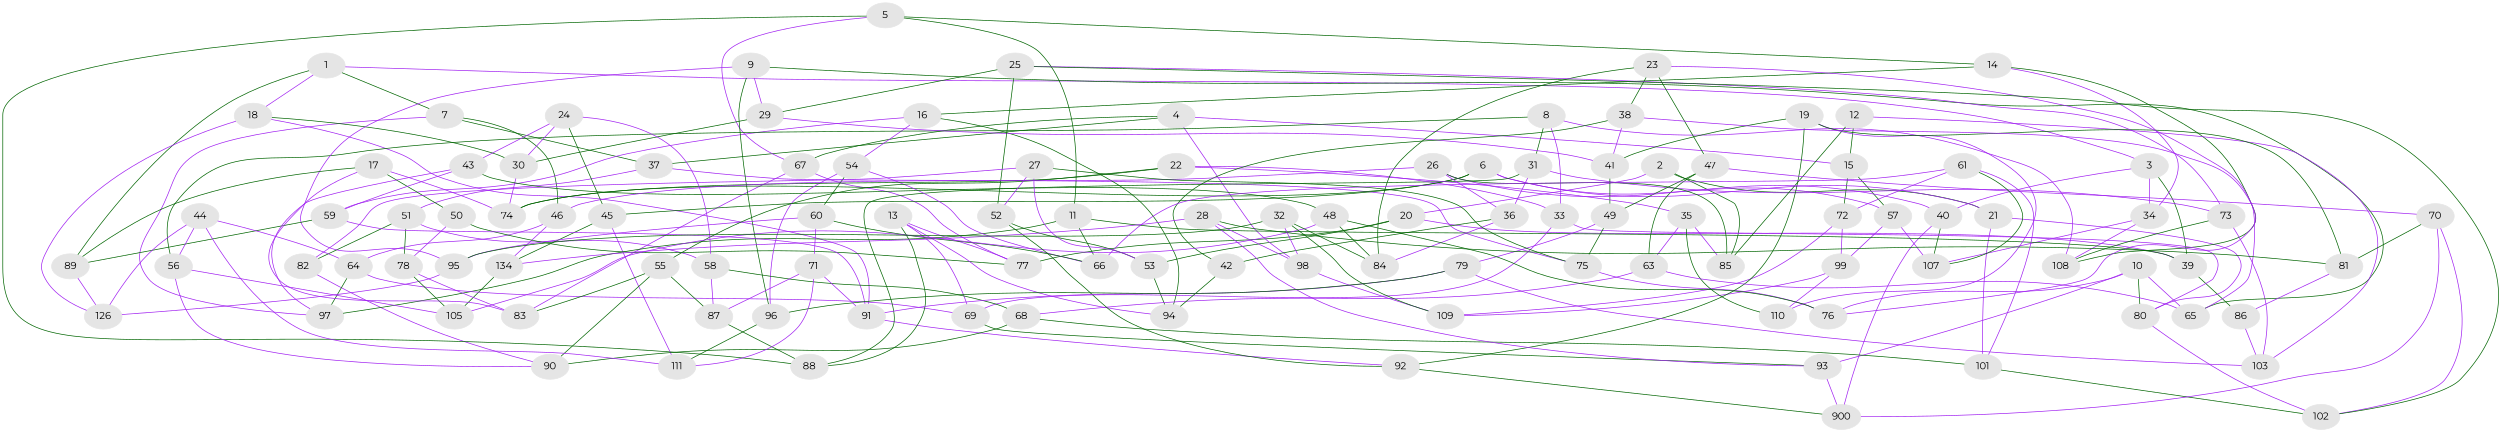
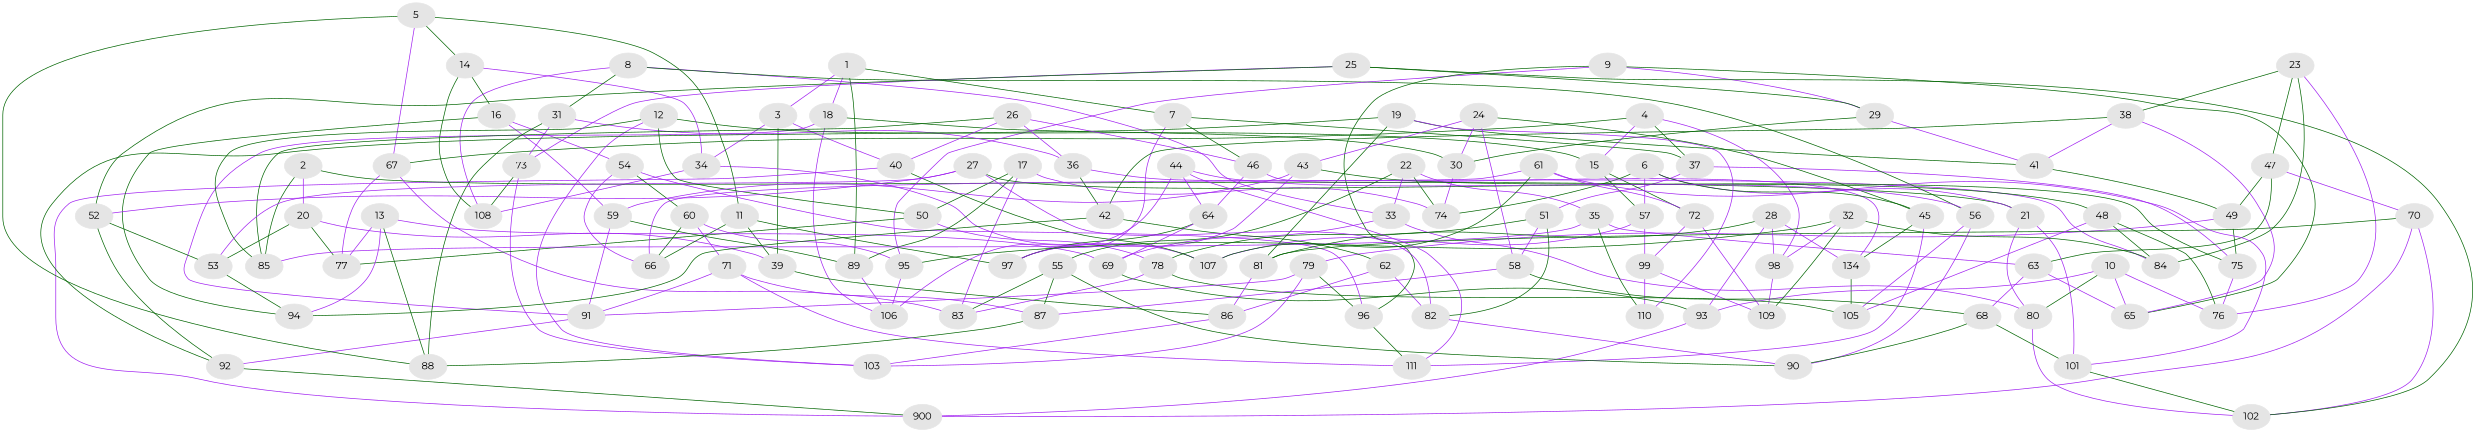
edge "12" -- "50": added
node "62": added
node "126": label "126" -> "106"
